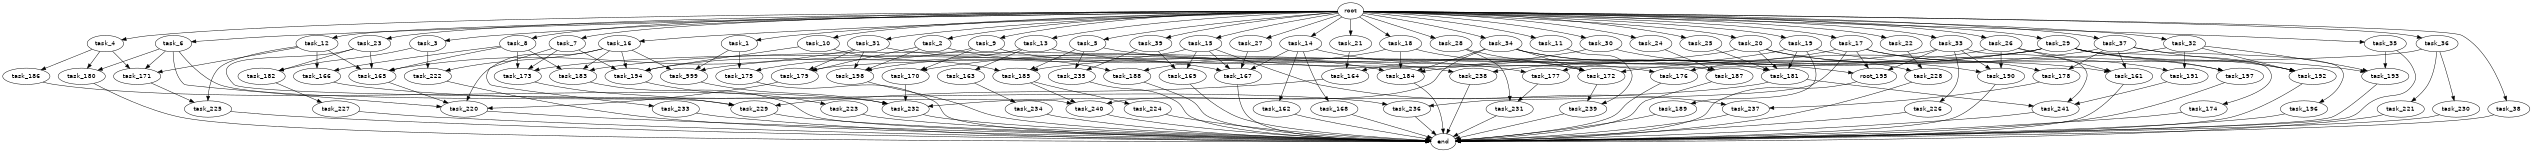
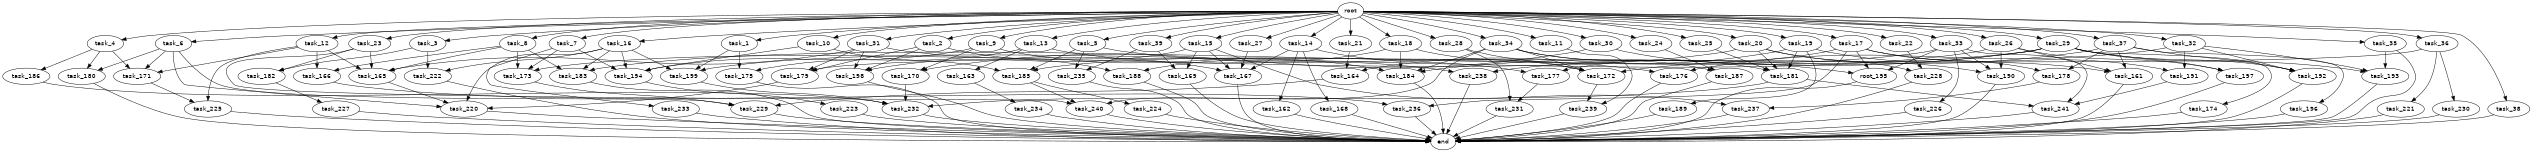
node "task_999": label "task_999" -> "task_199"
